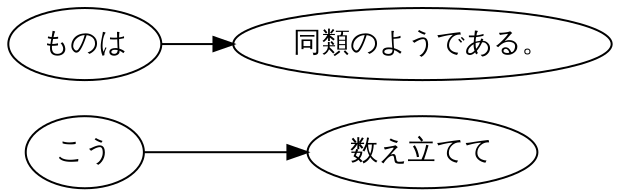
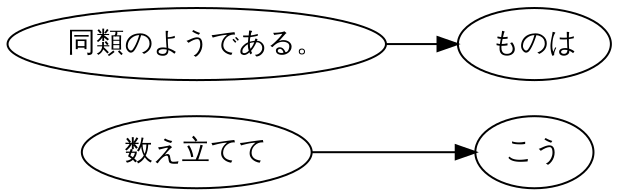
edge "ものは" -> "同類のようである。": reversed
edge "こう" -> "数え立てて": reversed
